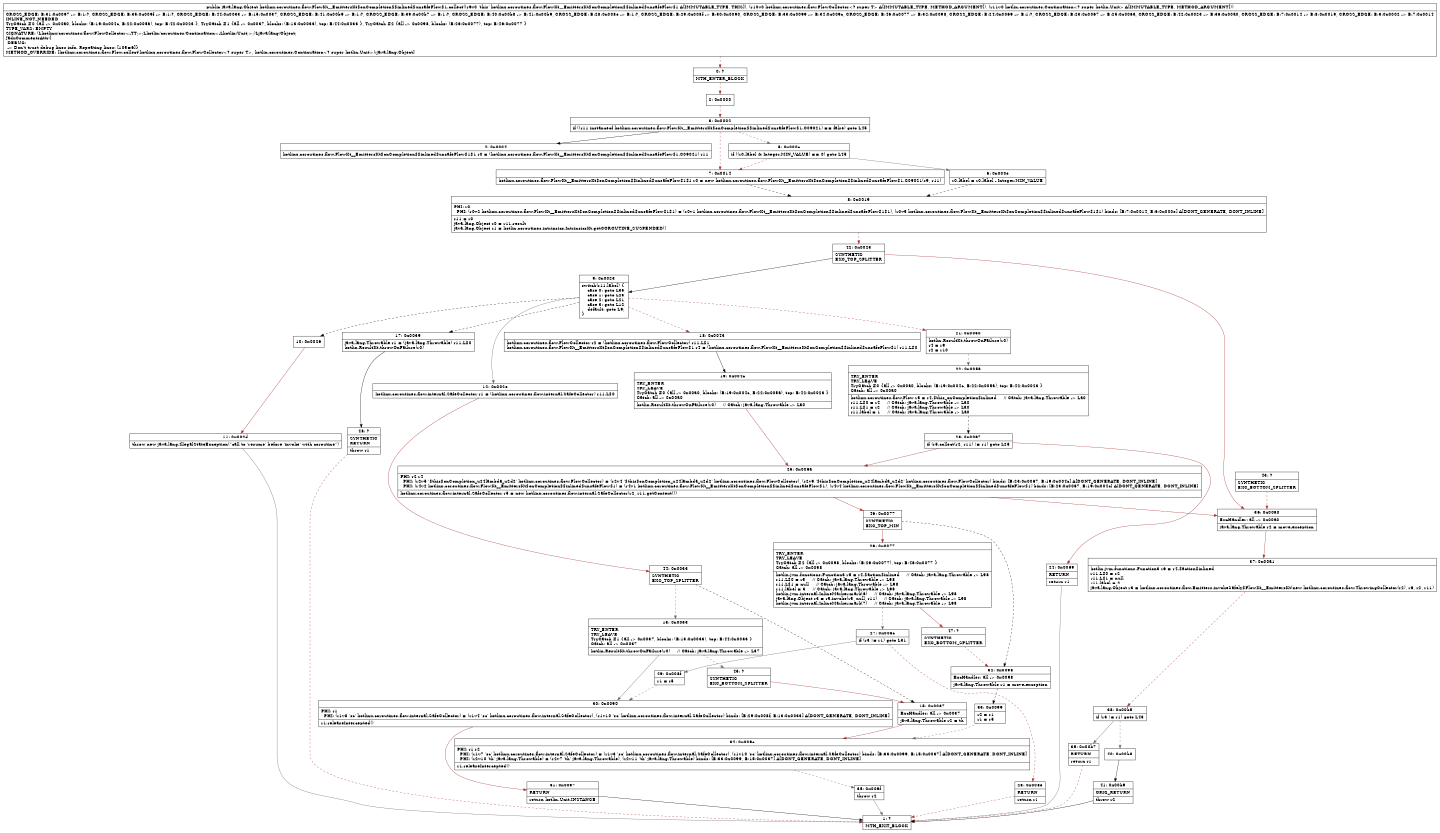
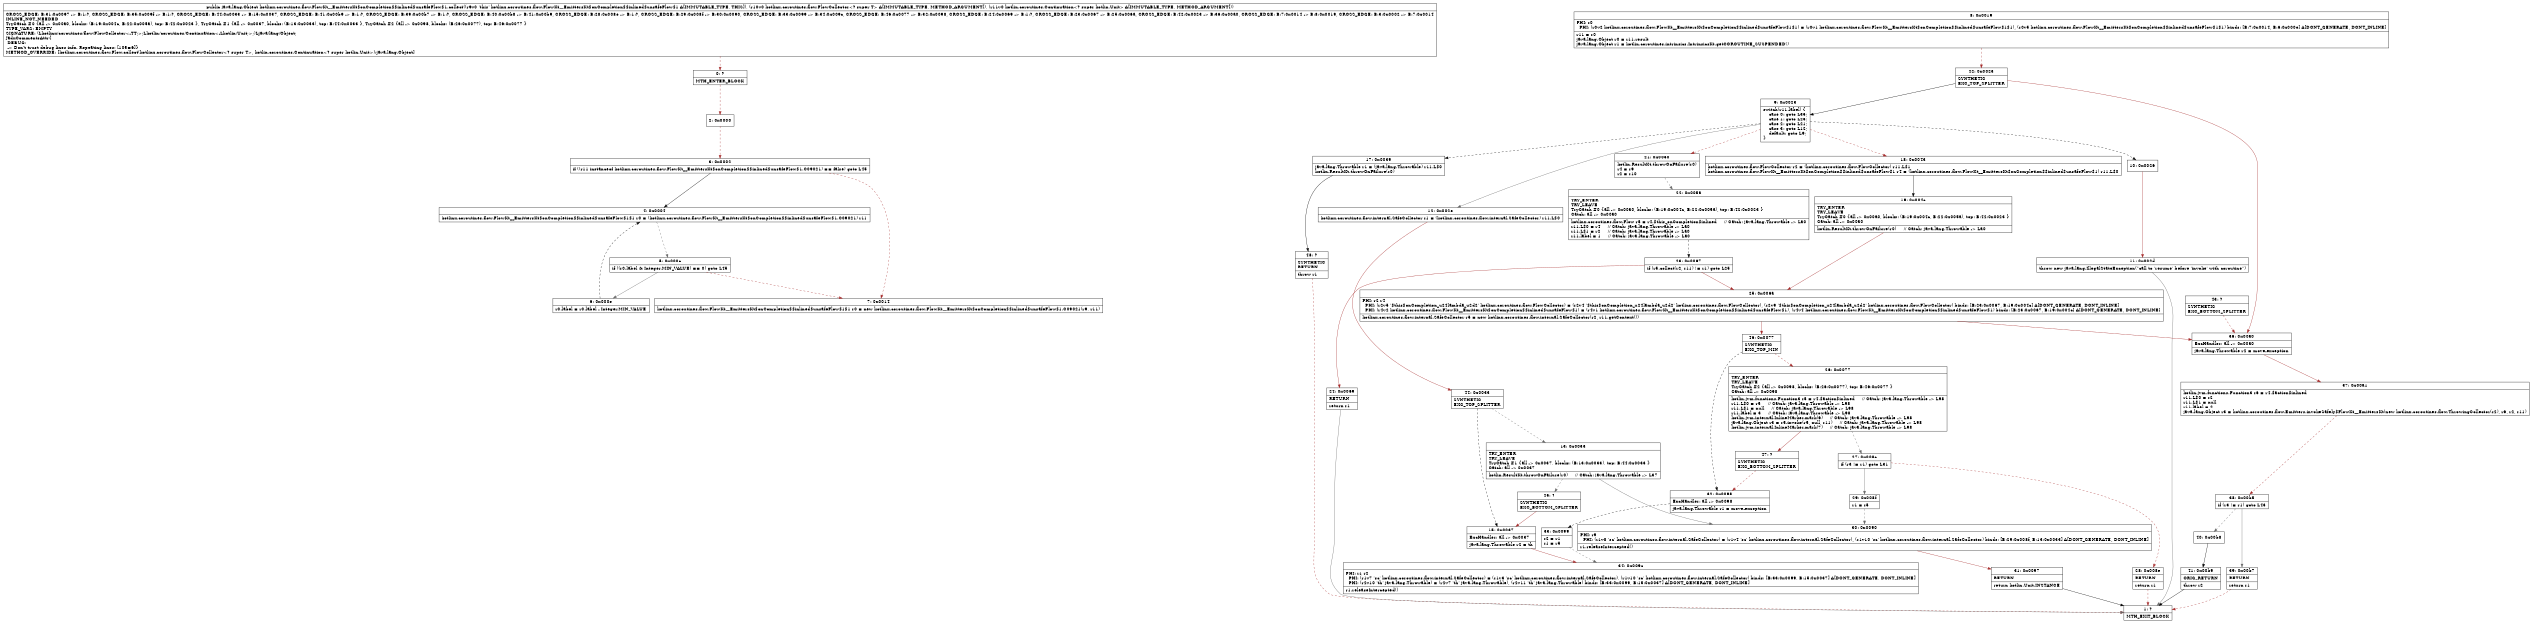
edge "3: 0x0002" -> "5: 0x000c": now "4: 0x0004" -> "5: 0x000c"
edge "7: 0x0014" -> "8: 0x0019": removed
edge "6: 0x000e" -> "8: 0x0019": now "6: 0x000e" -> "4: 0x0004"
edge "46: 0x0077" -> "26: 0x0077": style solid -> dashed
node "30: 0x0090": text "PHI: r1" -> "PHI: r9"
node "35: 0x009f": removed
